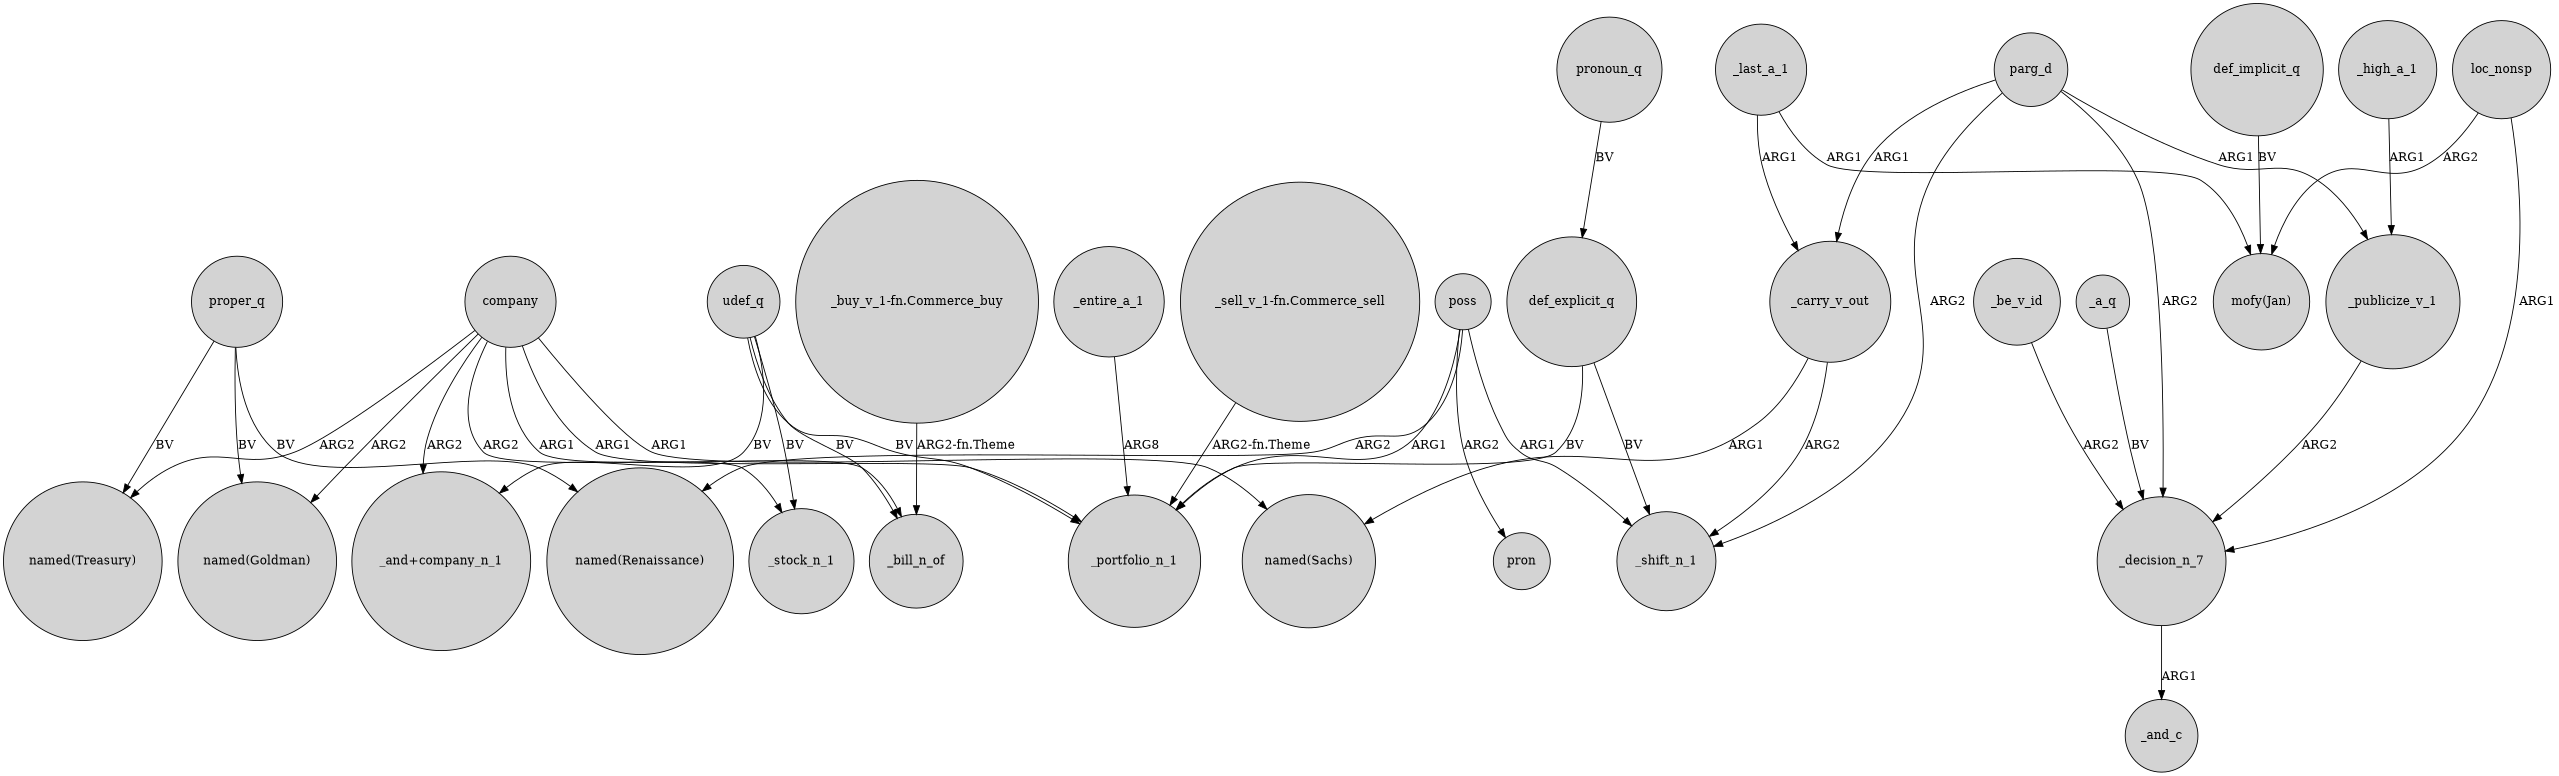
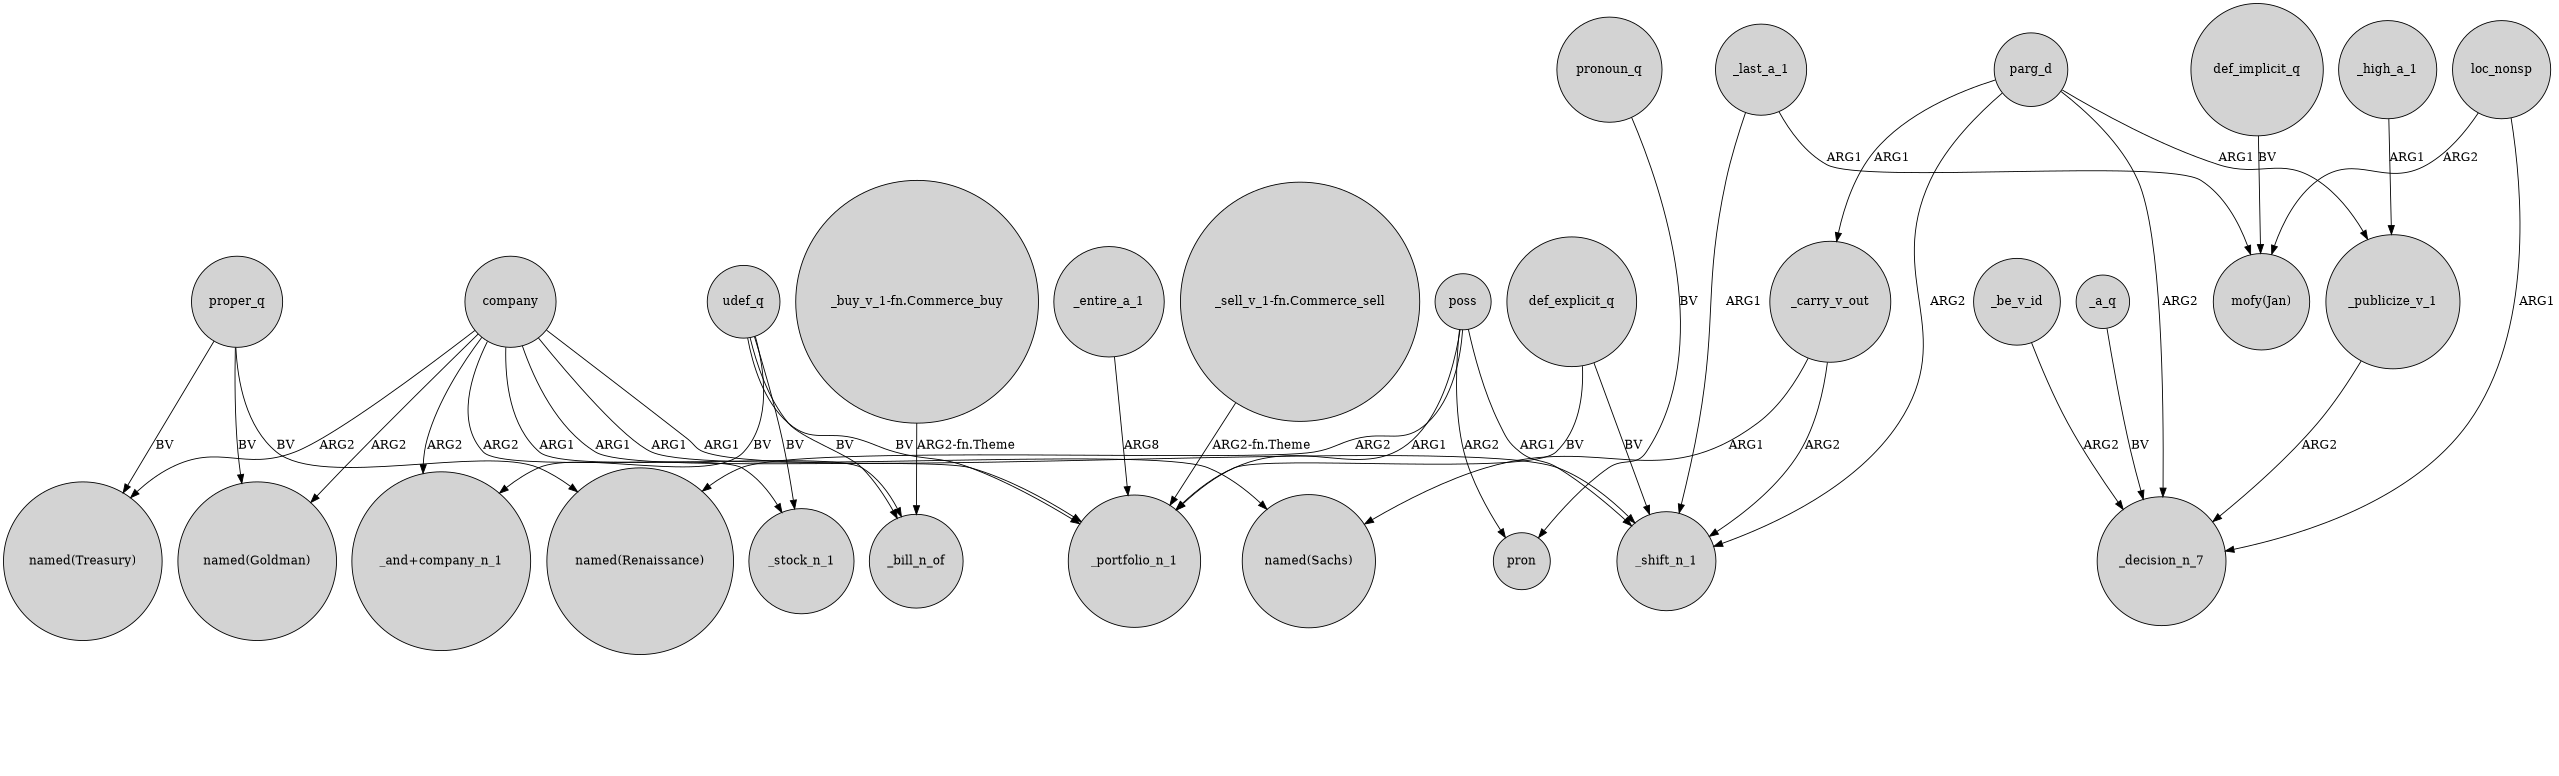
edge "pronoun_q" -> "def_explicit_q": now "pronoun_q" -> "pron"
edge "_last_a_1" -> "_carry_v_out": now "_last_a_1" -> "_shift_n_1"
edge "company" -> "_shift_n_1": added, label "ARG1"
node "_and_c": removed
